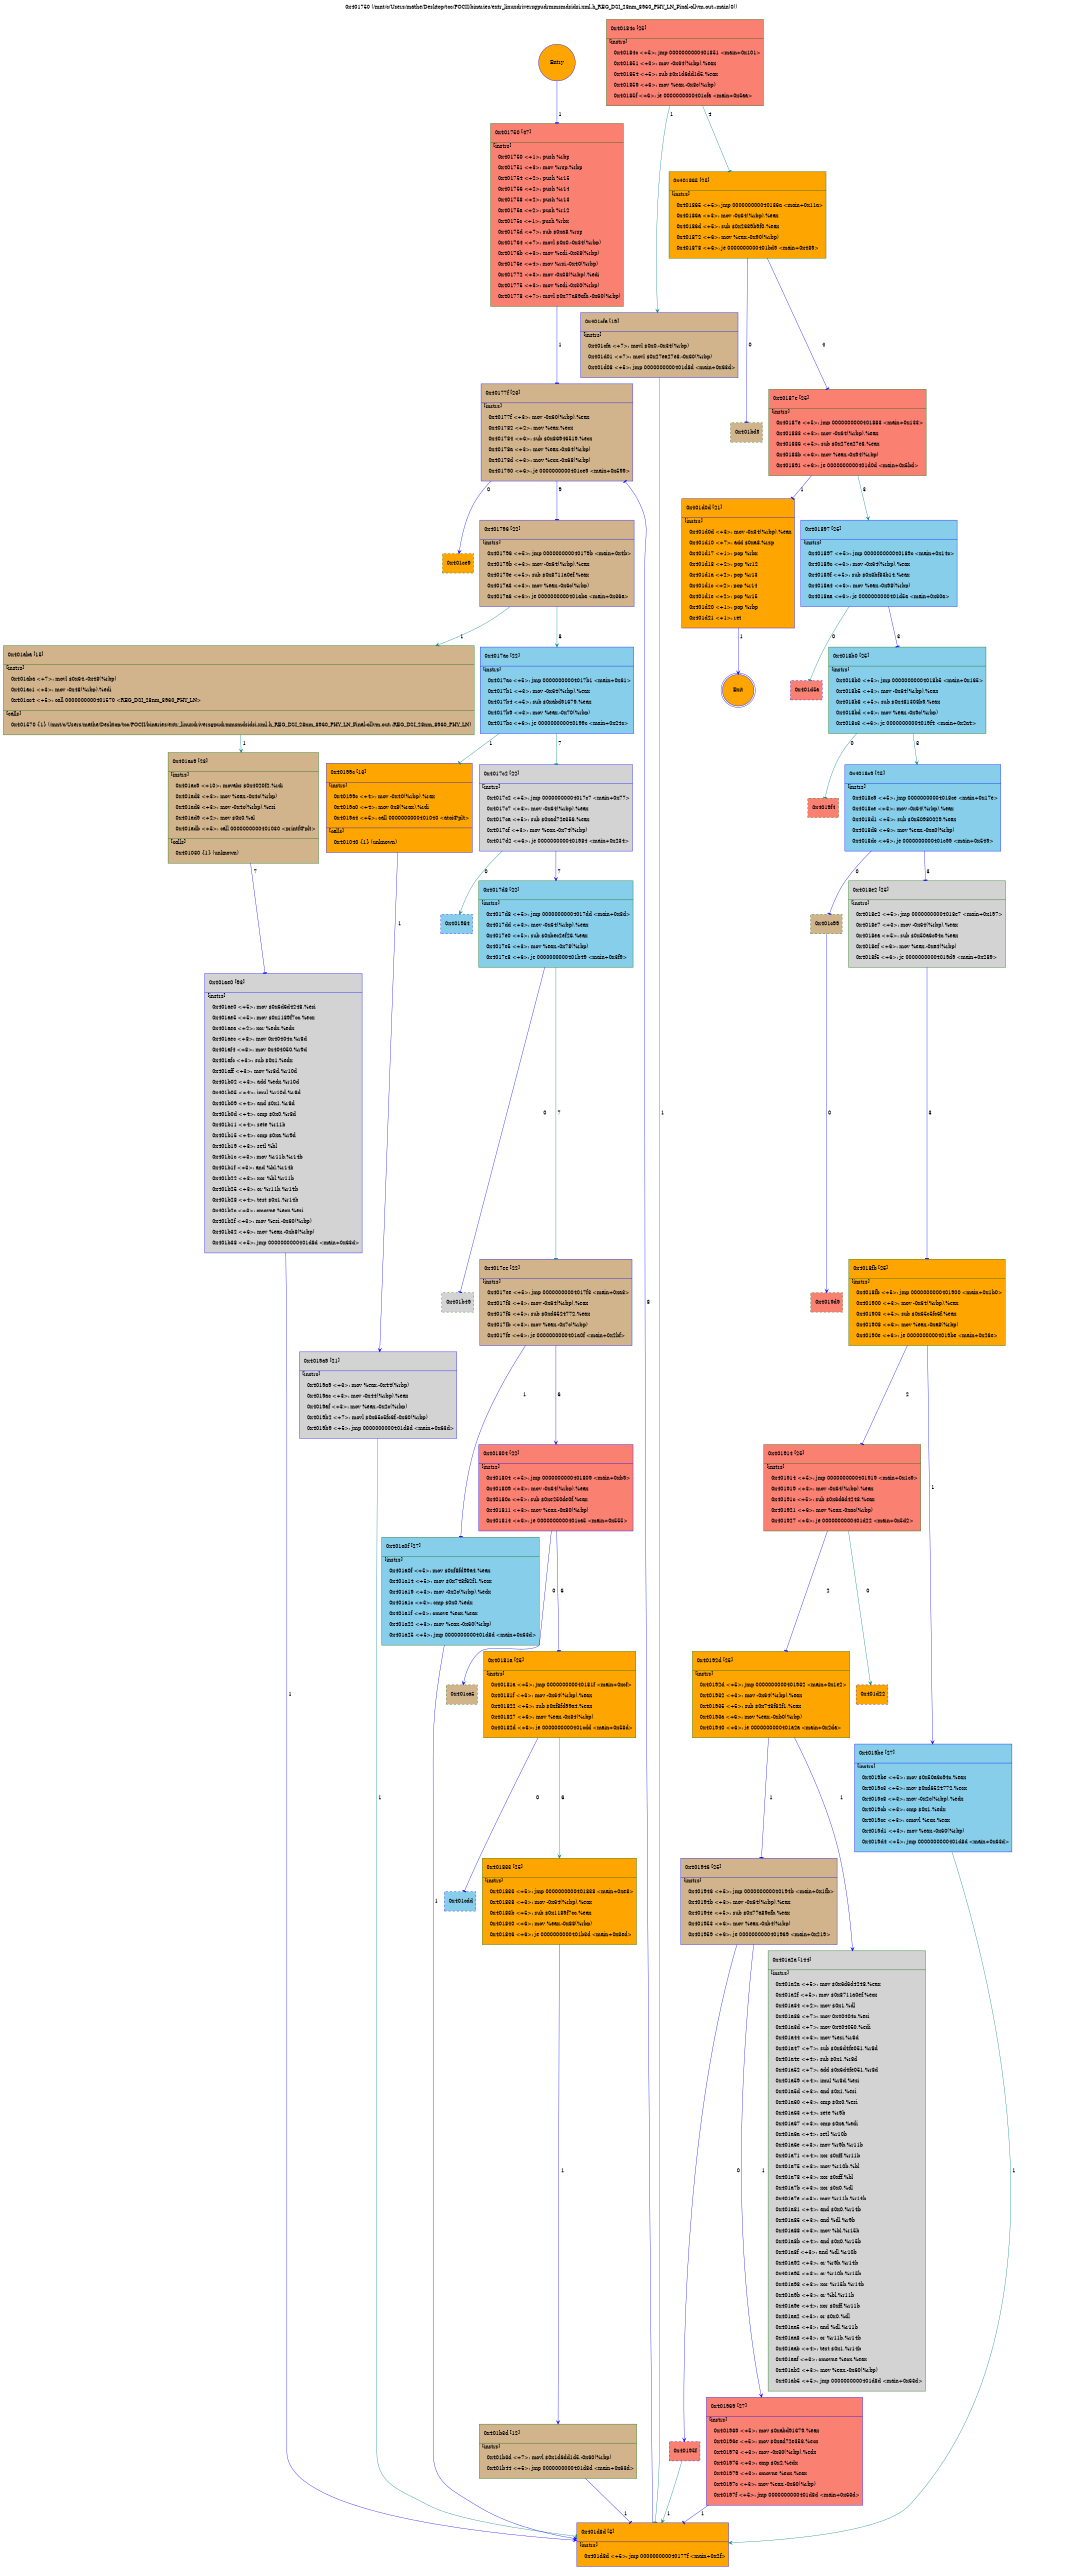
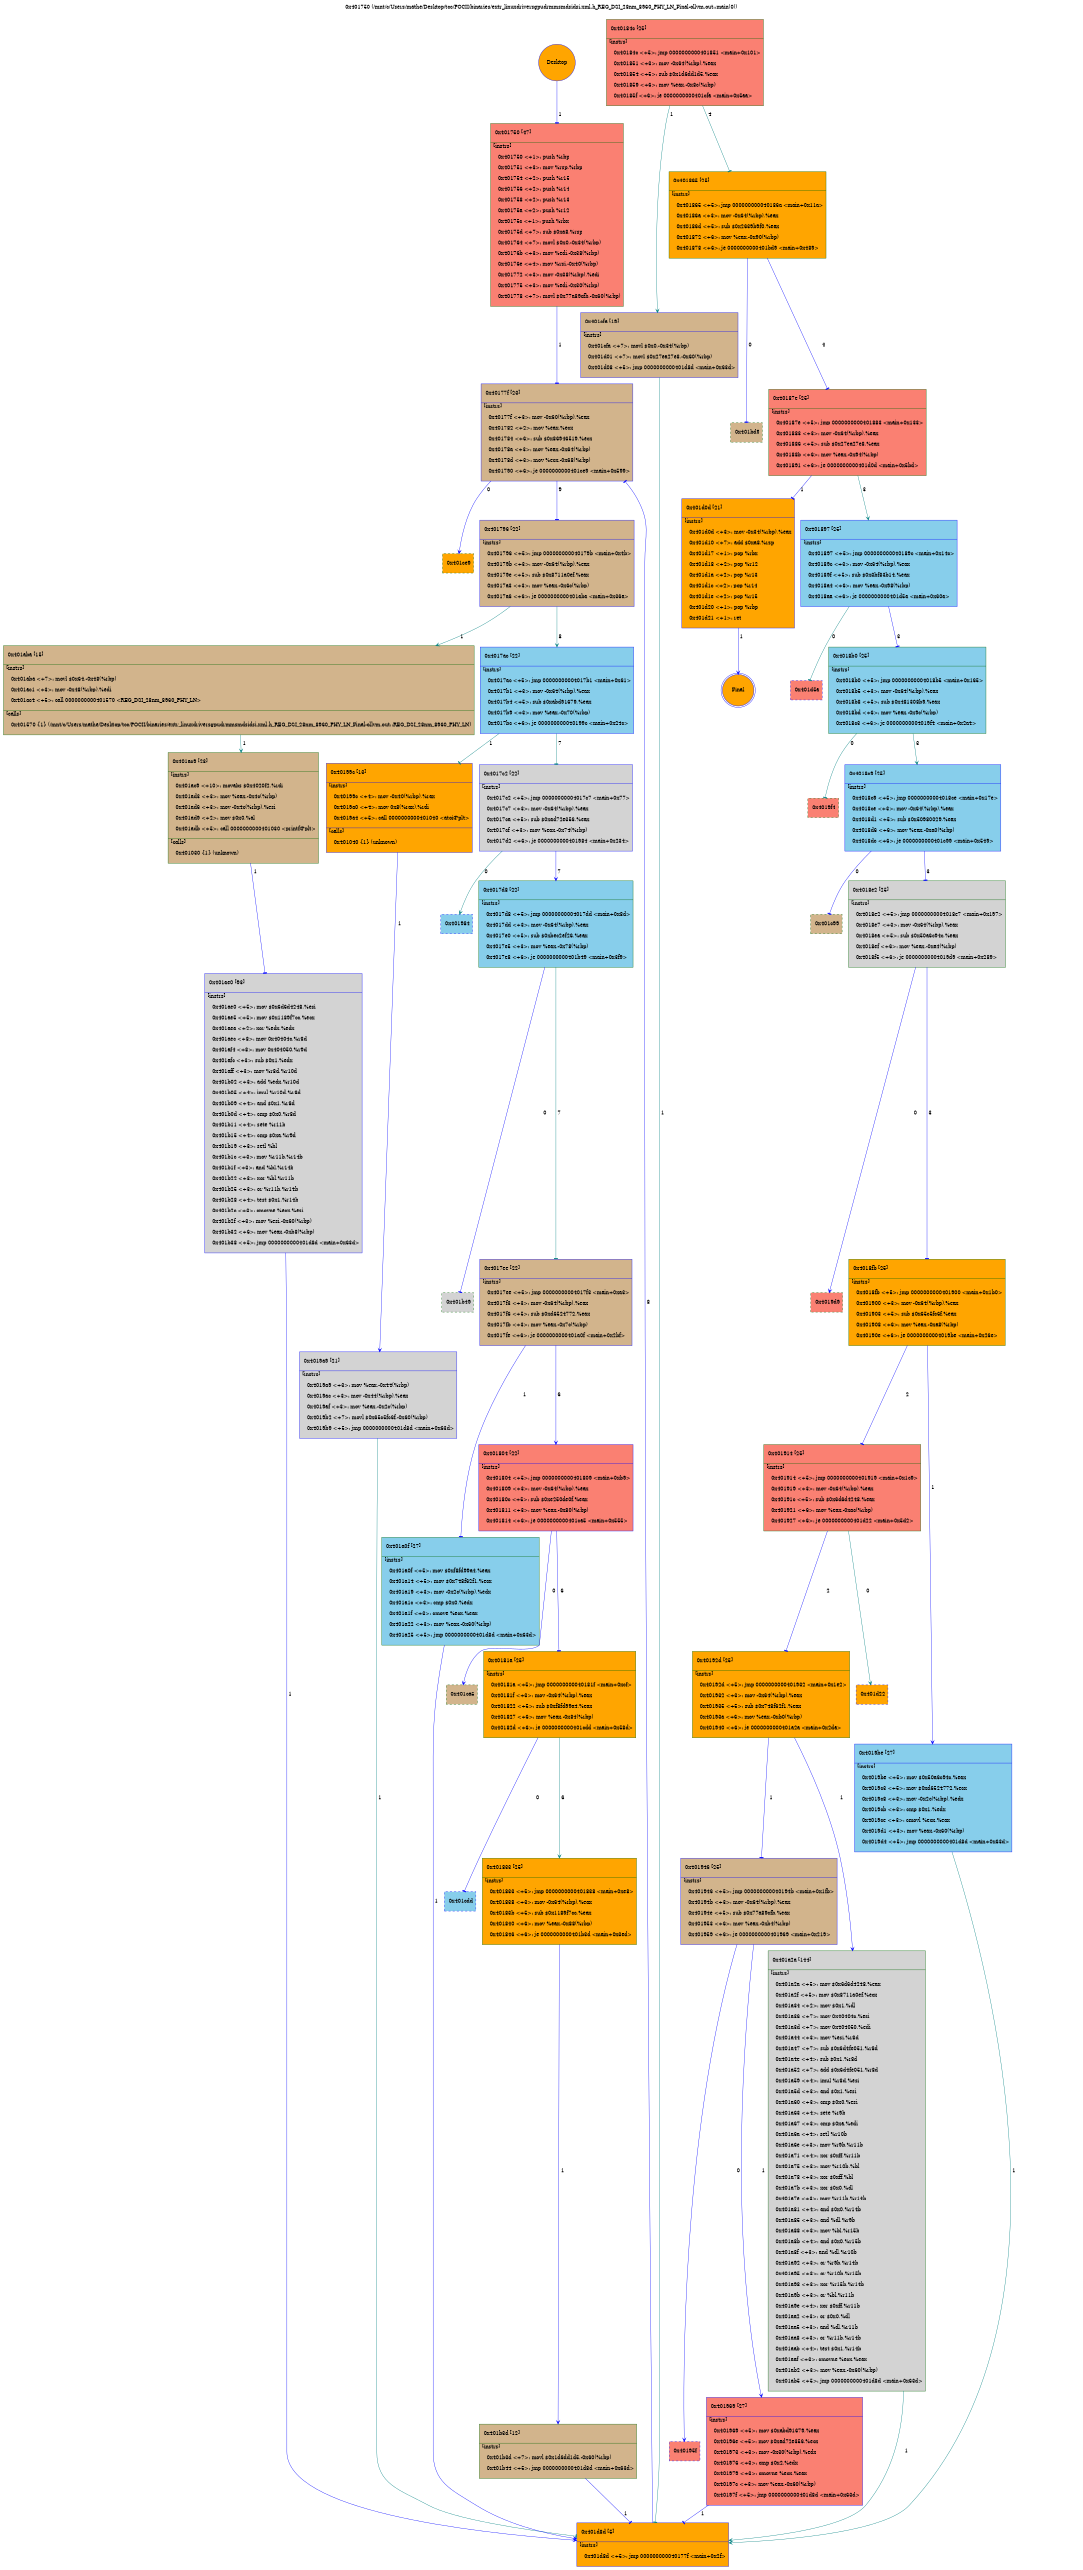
node "Entry": label "Entry" -> "Desktop"
node "Exit": label "Exit" -> "Final"
edge "0x401ac9 [23]" -> "0x401ae0 [93]": label " 7" -> " 1"
edge "0x401c99" -> "0x4019d9": now "0x4018e2 [25]" -> "0x4019d9"
edge "0x40195f" -> "0x401d8d [5]": now "0x401a2a [144]" -> "0x401d8d [5]"
